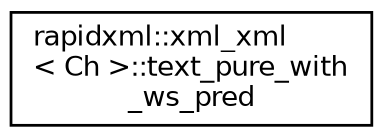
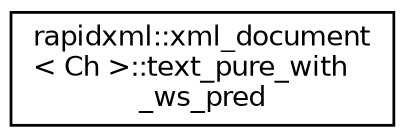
node "rapidxml::xml_xml < Ch >::text_pure_with _ws_pred": label "rapidxml::xml_xml < Ch >::text_pure_with _ws_pred" -> "rapidxml::xml_document < Ch >::text_pure_with _ws_pred"
